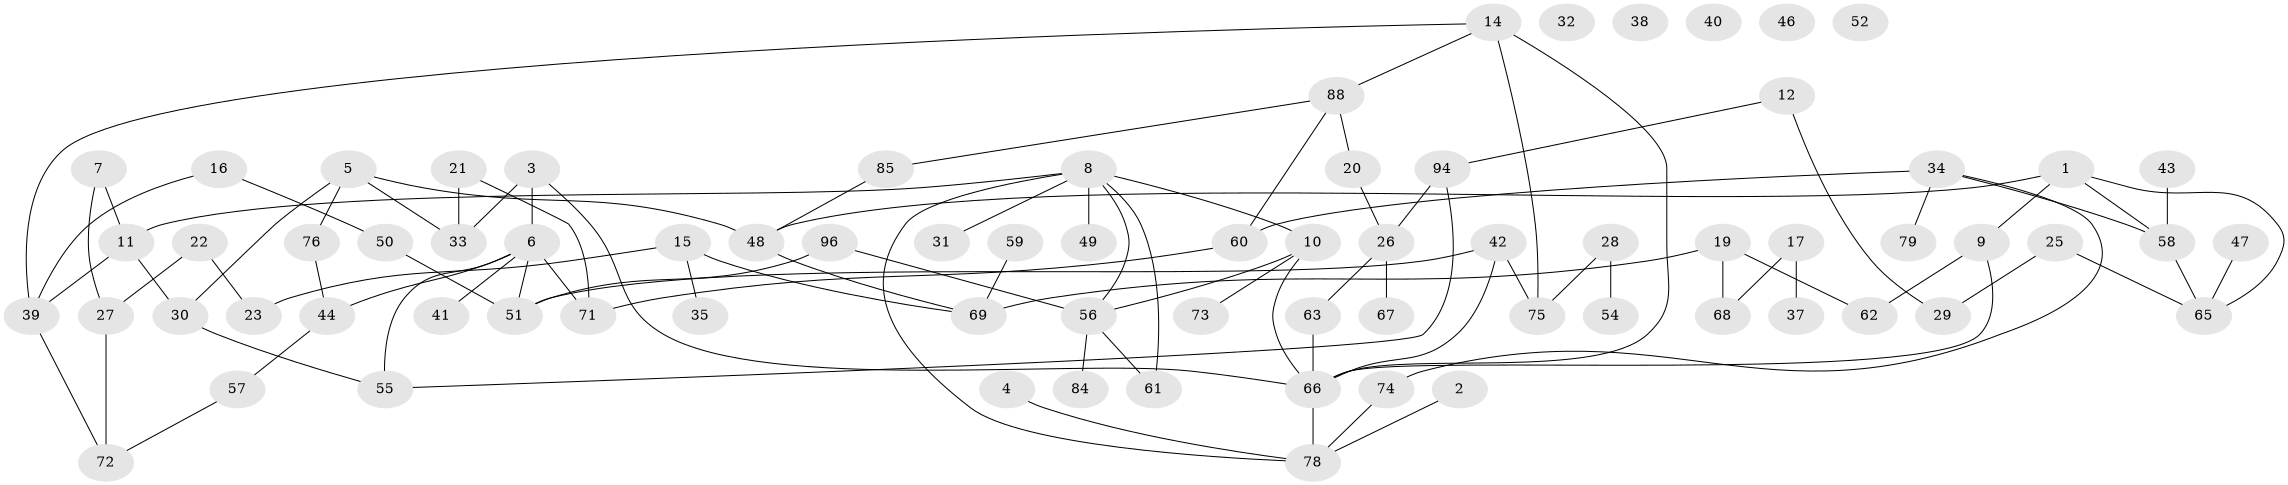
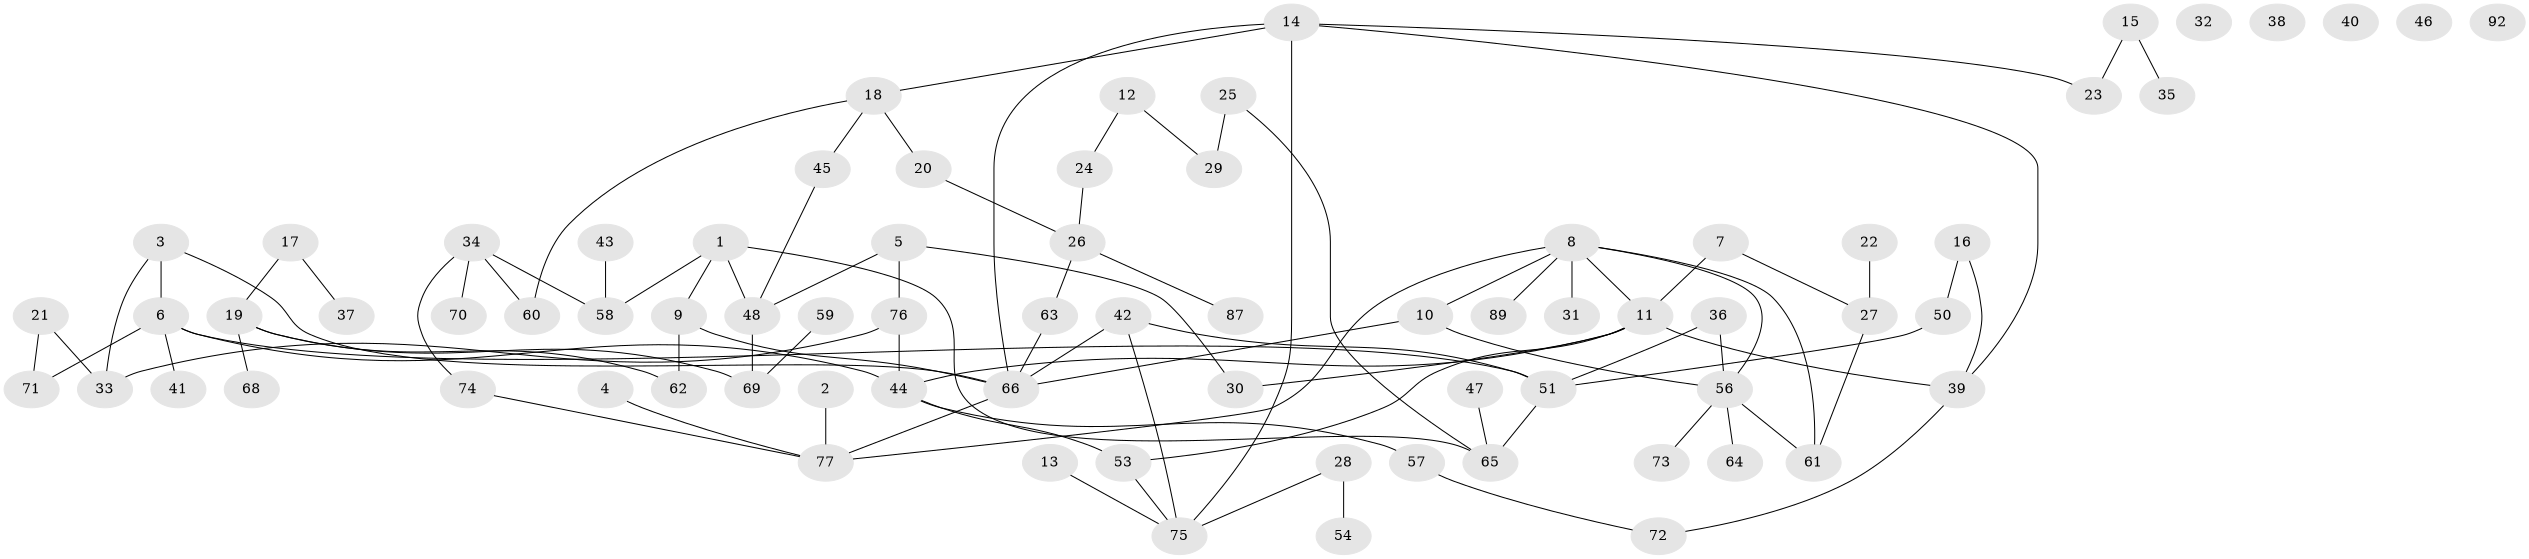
node "52": label "52" -> "92"
node "88": label "88" -> "18"
node "85": label "85" -> "45"
node "94": label "94" -> "24"
edge "5" -- "33": now "76" -- "33"
node "96": label "96" -> "36"
node "49": label "49" -> "89"
node "79": label "79" -> "70"
edge "22" -- "23": now "14" -- "23"
edge "17" -- "68": now "17" -- "19"
edge "58" -- "65": now "51" -- "65"
edge "60" -- "71": removed
edge "10" -- "73": now "56" -- "73"
edge "15" -- "69": removed
node "67": label "67" -> "87"
edge "11" -- "44": added
edge "27" -- "72": now "27" -- "61"
node "55": removed
node "84": label "84" -> "64"
node "13": added
node "53": added
node "78": label "78" -> "77"
